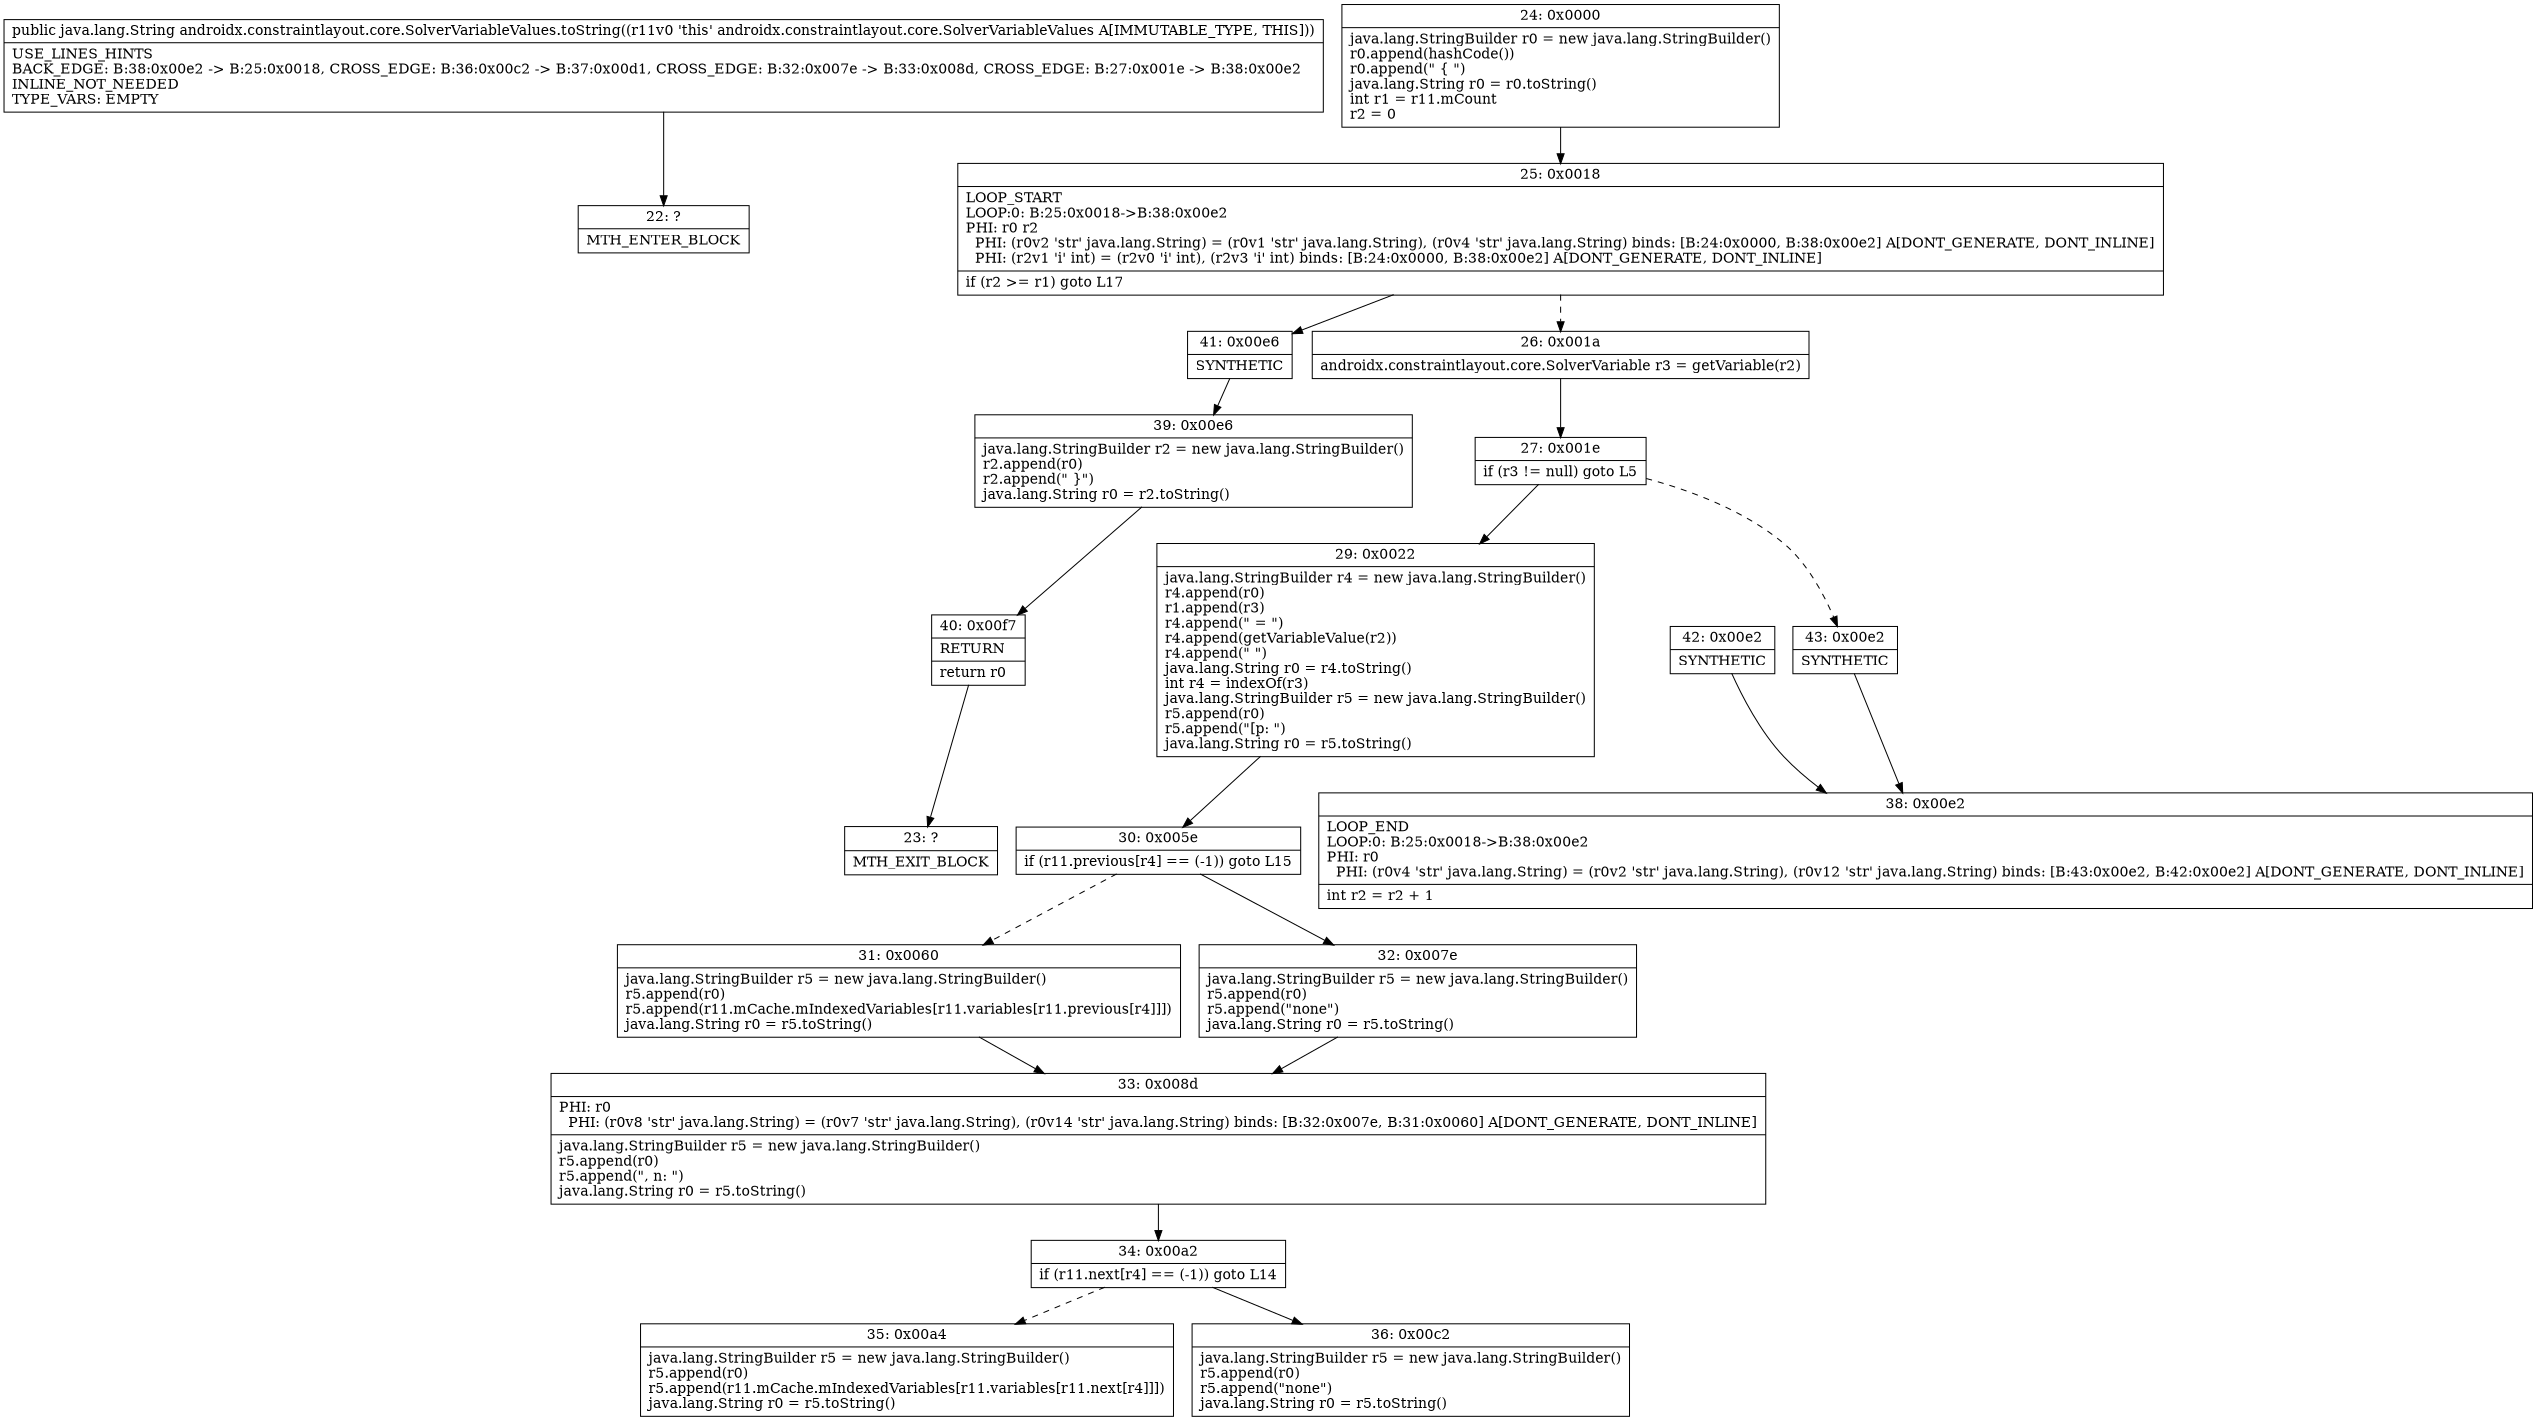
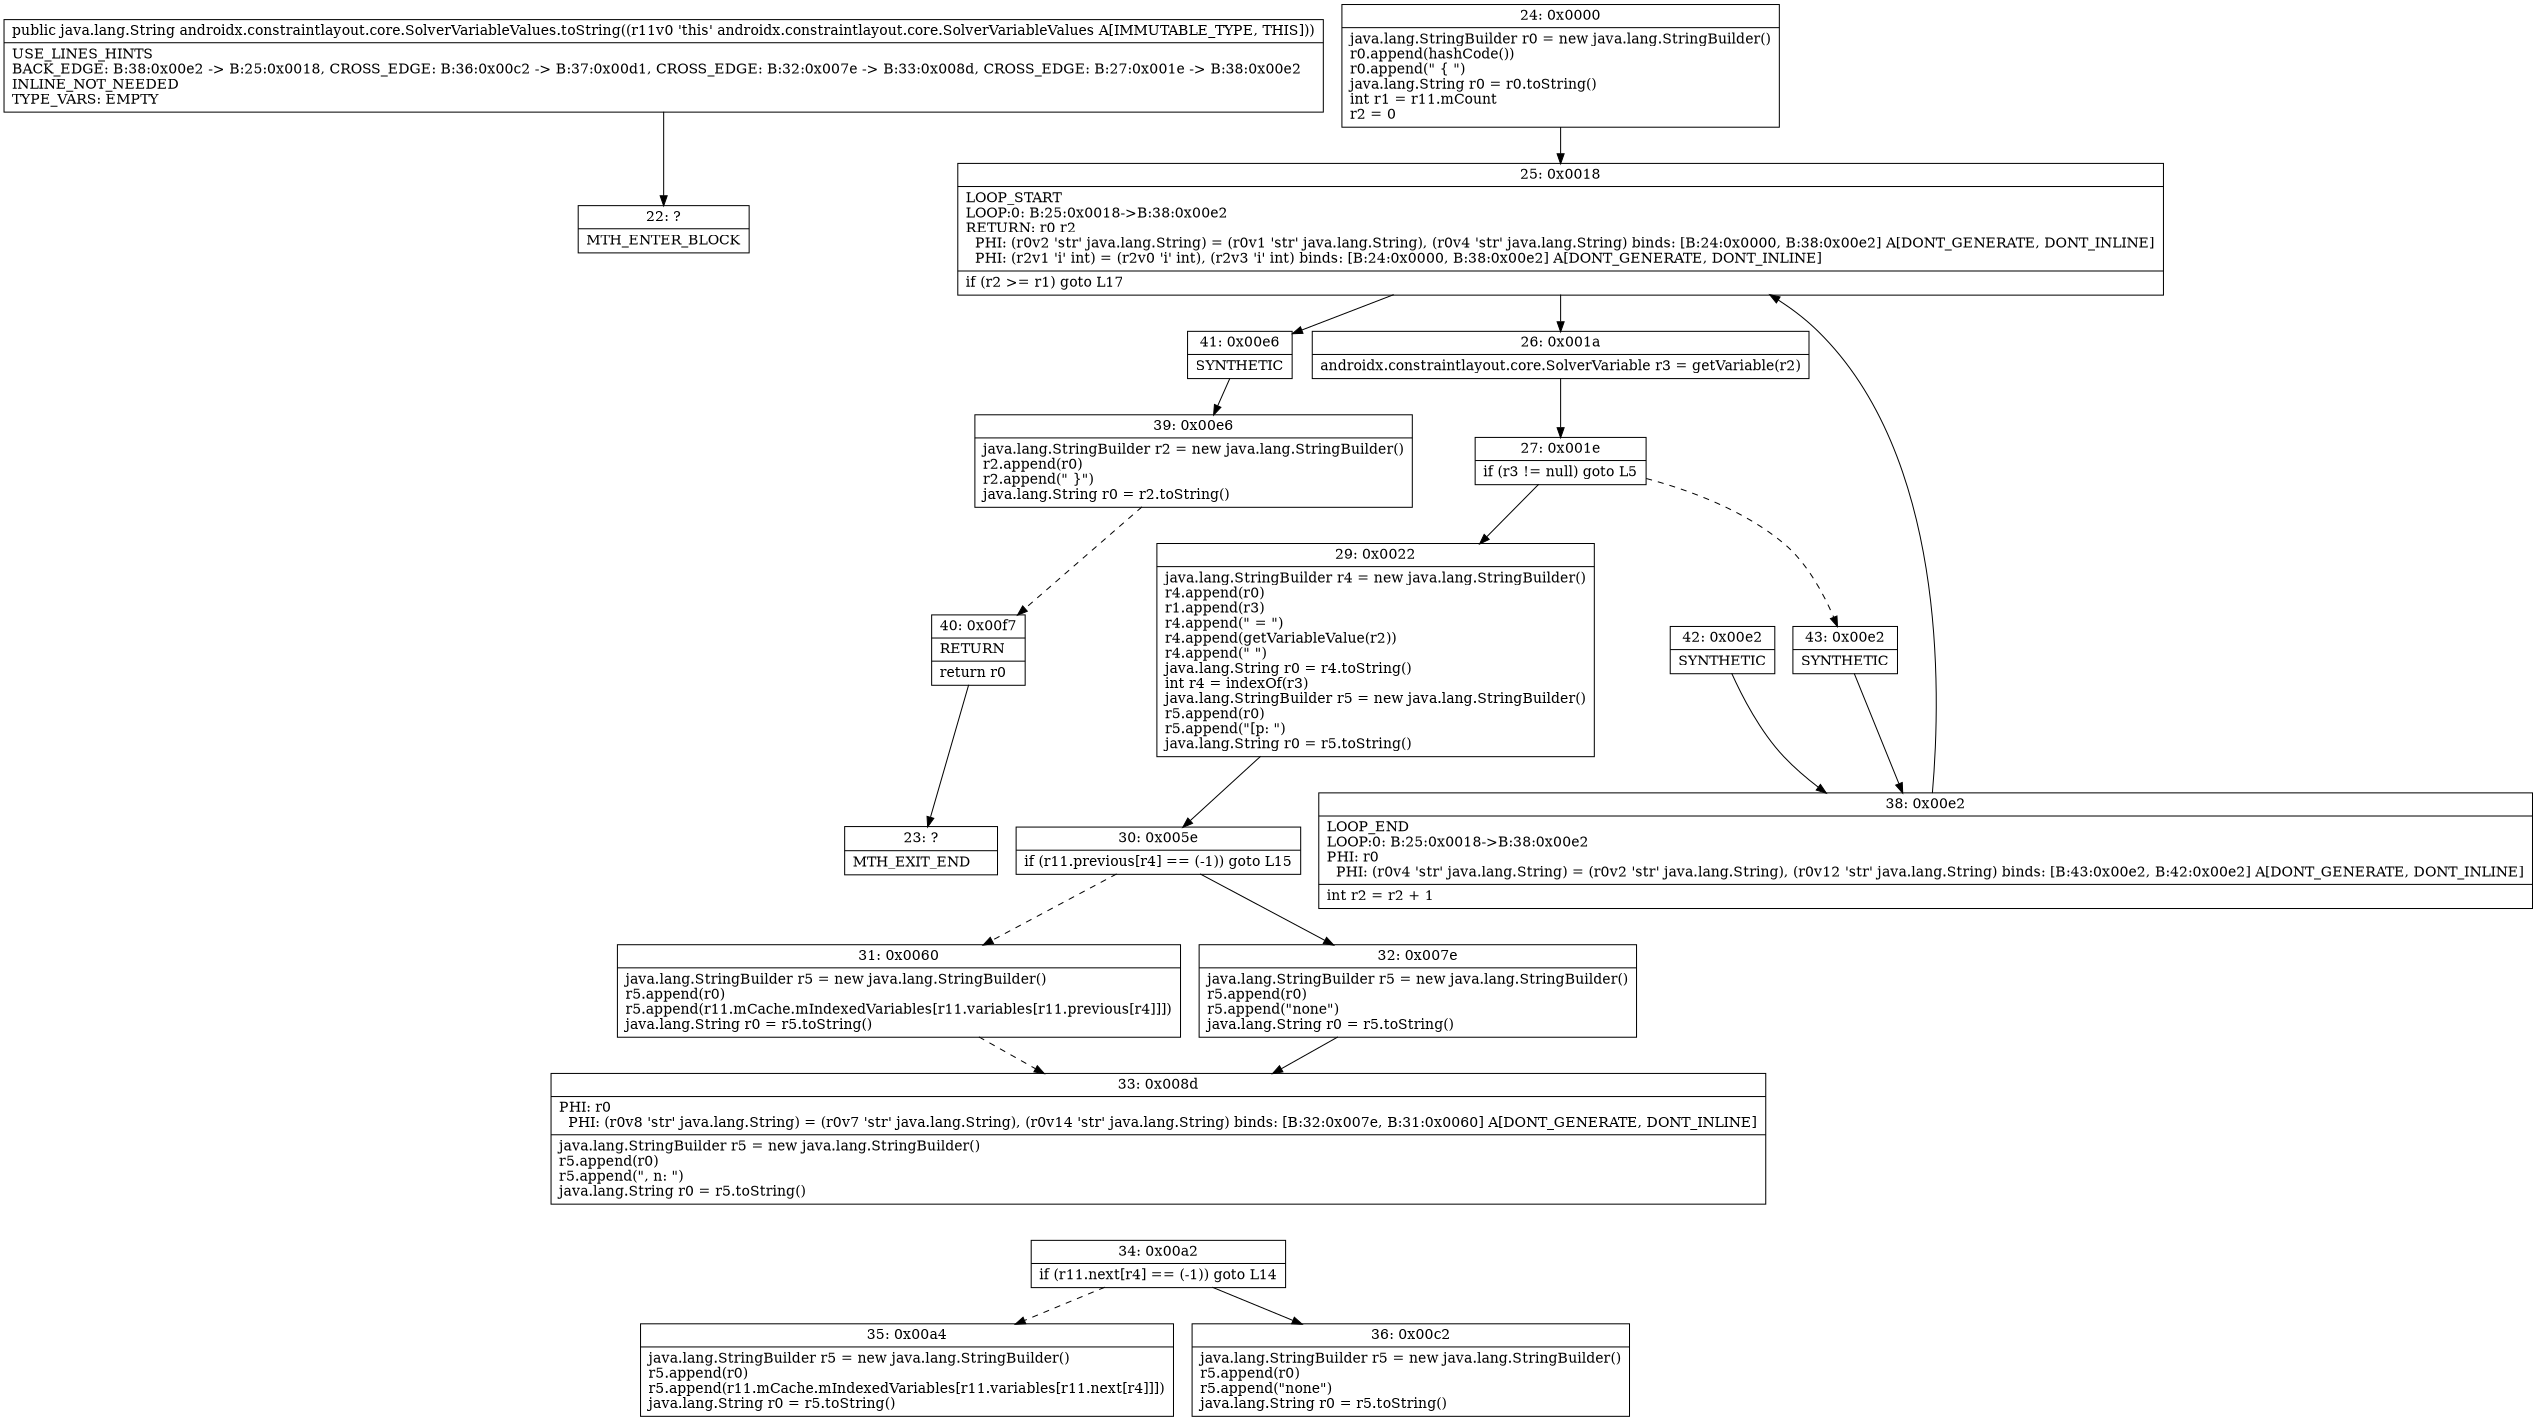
node "25: 0x0018": text "PHI: r0 r2" -> "RETURN: r0 r2"
edge "25: 0x0018" -> "26: 0x001a": style dashed -> solid
edge "38: 0x00e2" -> "25: 0x0018": added
edge "39: 0x00e6" -> "40: 0x00f7": style solid -> dashed
node "23: ?": text "MTH_EXIT_BLOCK" -> "MTH_EXIT_END"
edge "31: 0x0060" -> "33: 0x008d": style solid -> dashed
edge "33: 0x008d" -> "34: 0x00a2": removed
